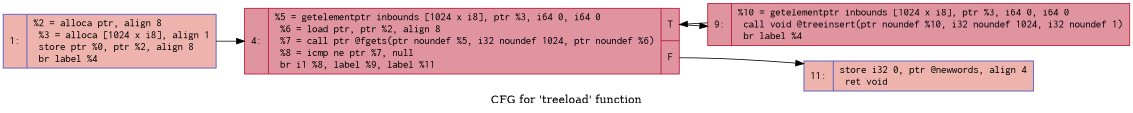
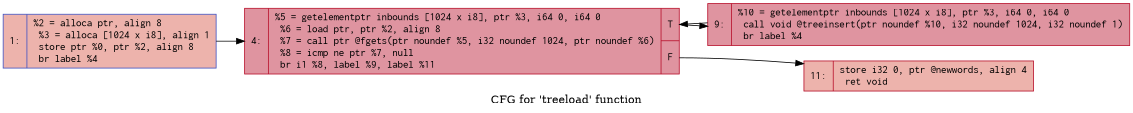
node "11:": color #3d50c3ff -> #b70d28ff
